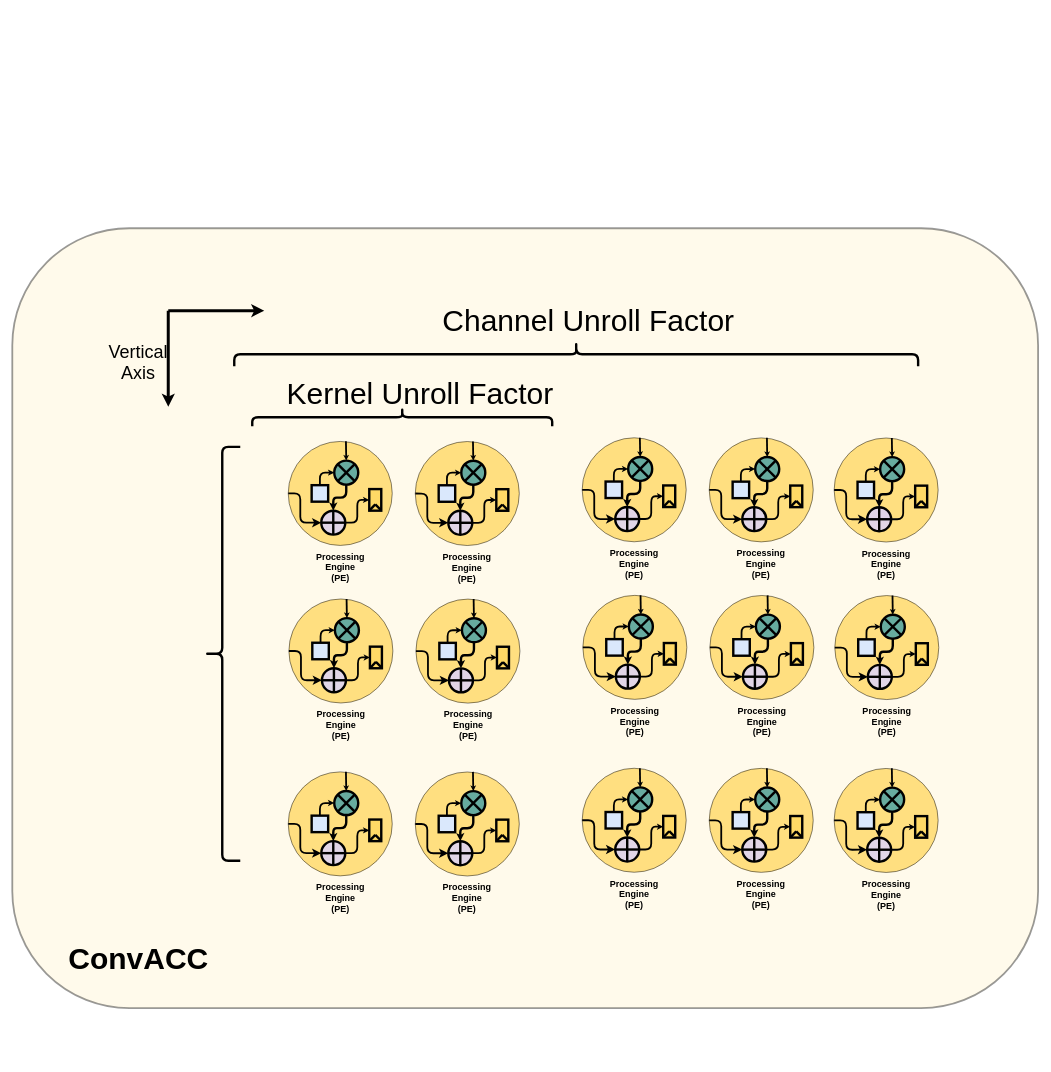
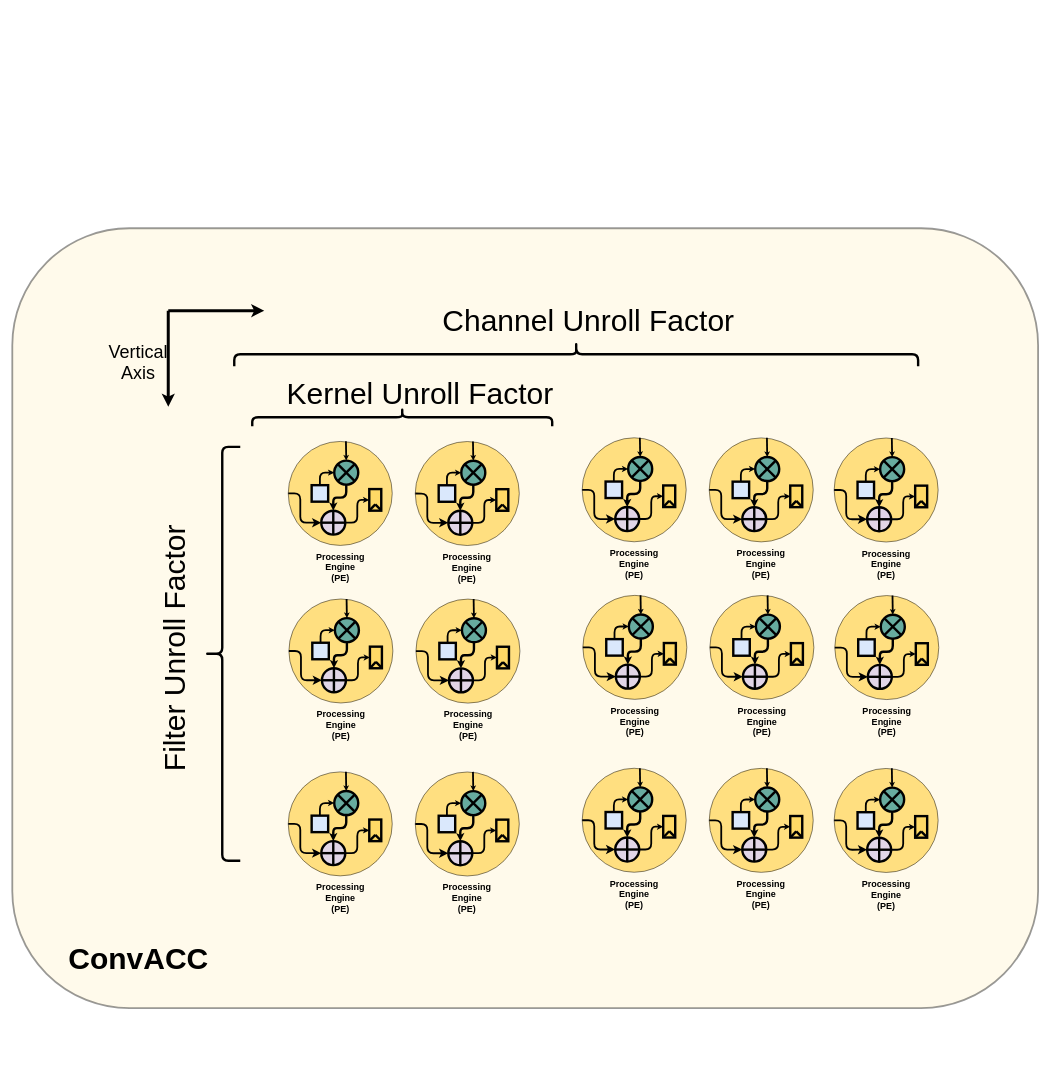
node "Filter Unroll Factor": added
